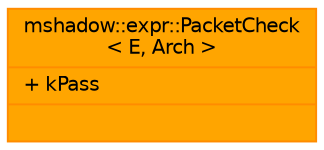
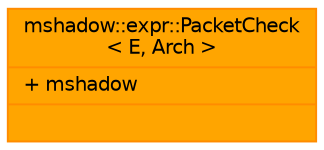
node "mshadow::expr::PacketCheck": text "+ kPass" -> "+ mshadow"
